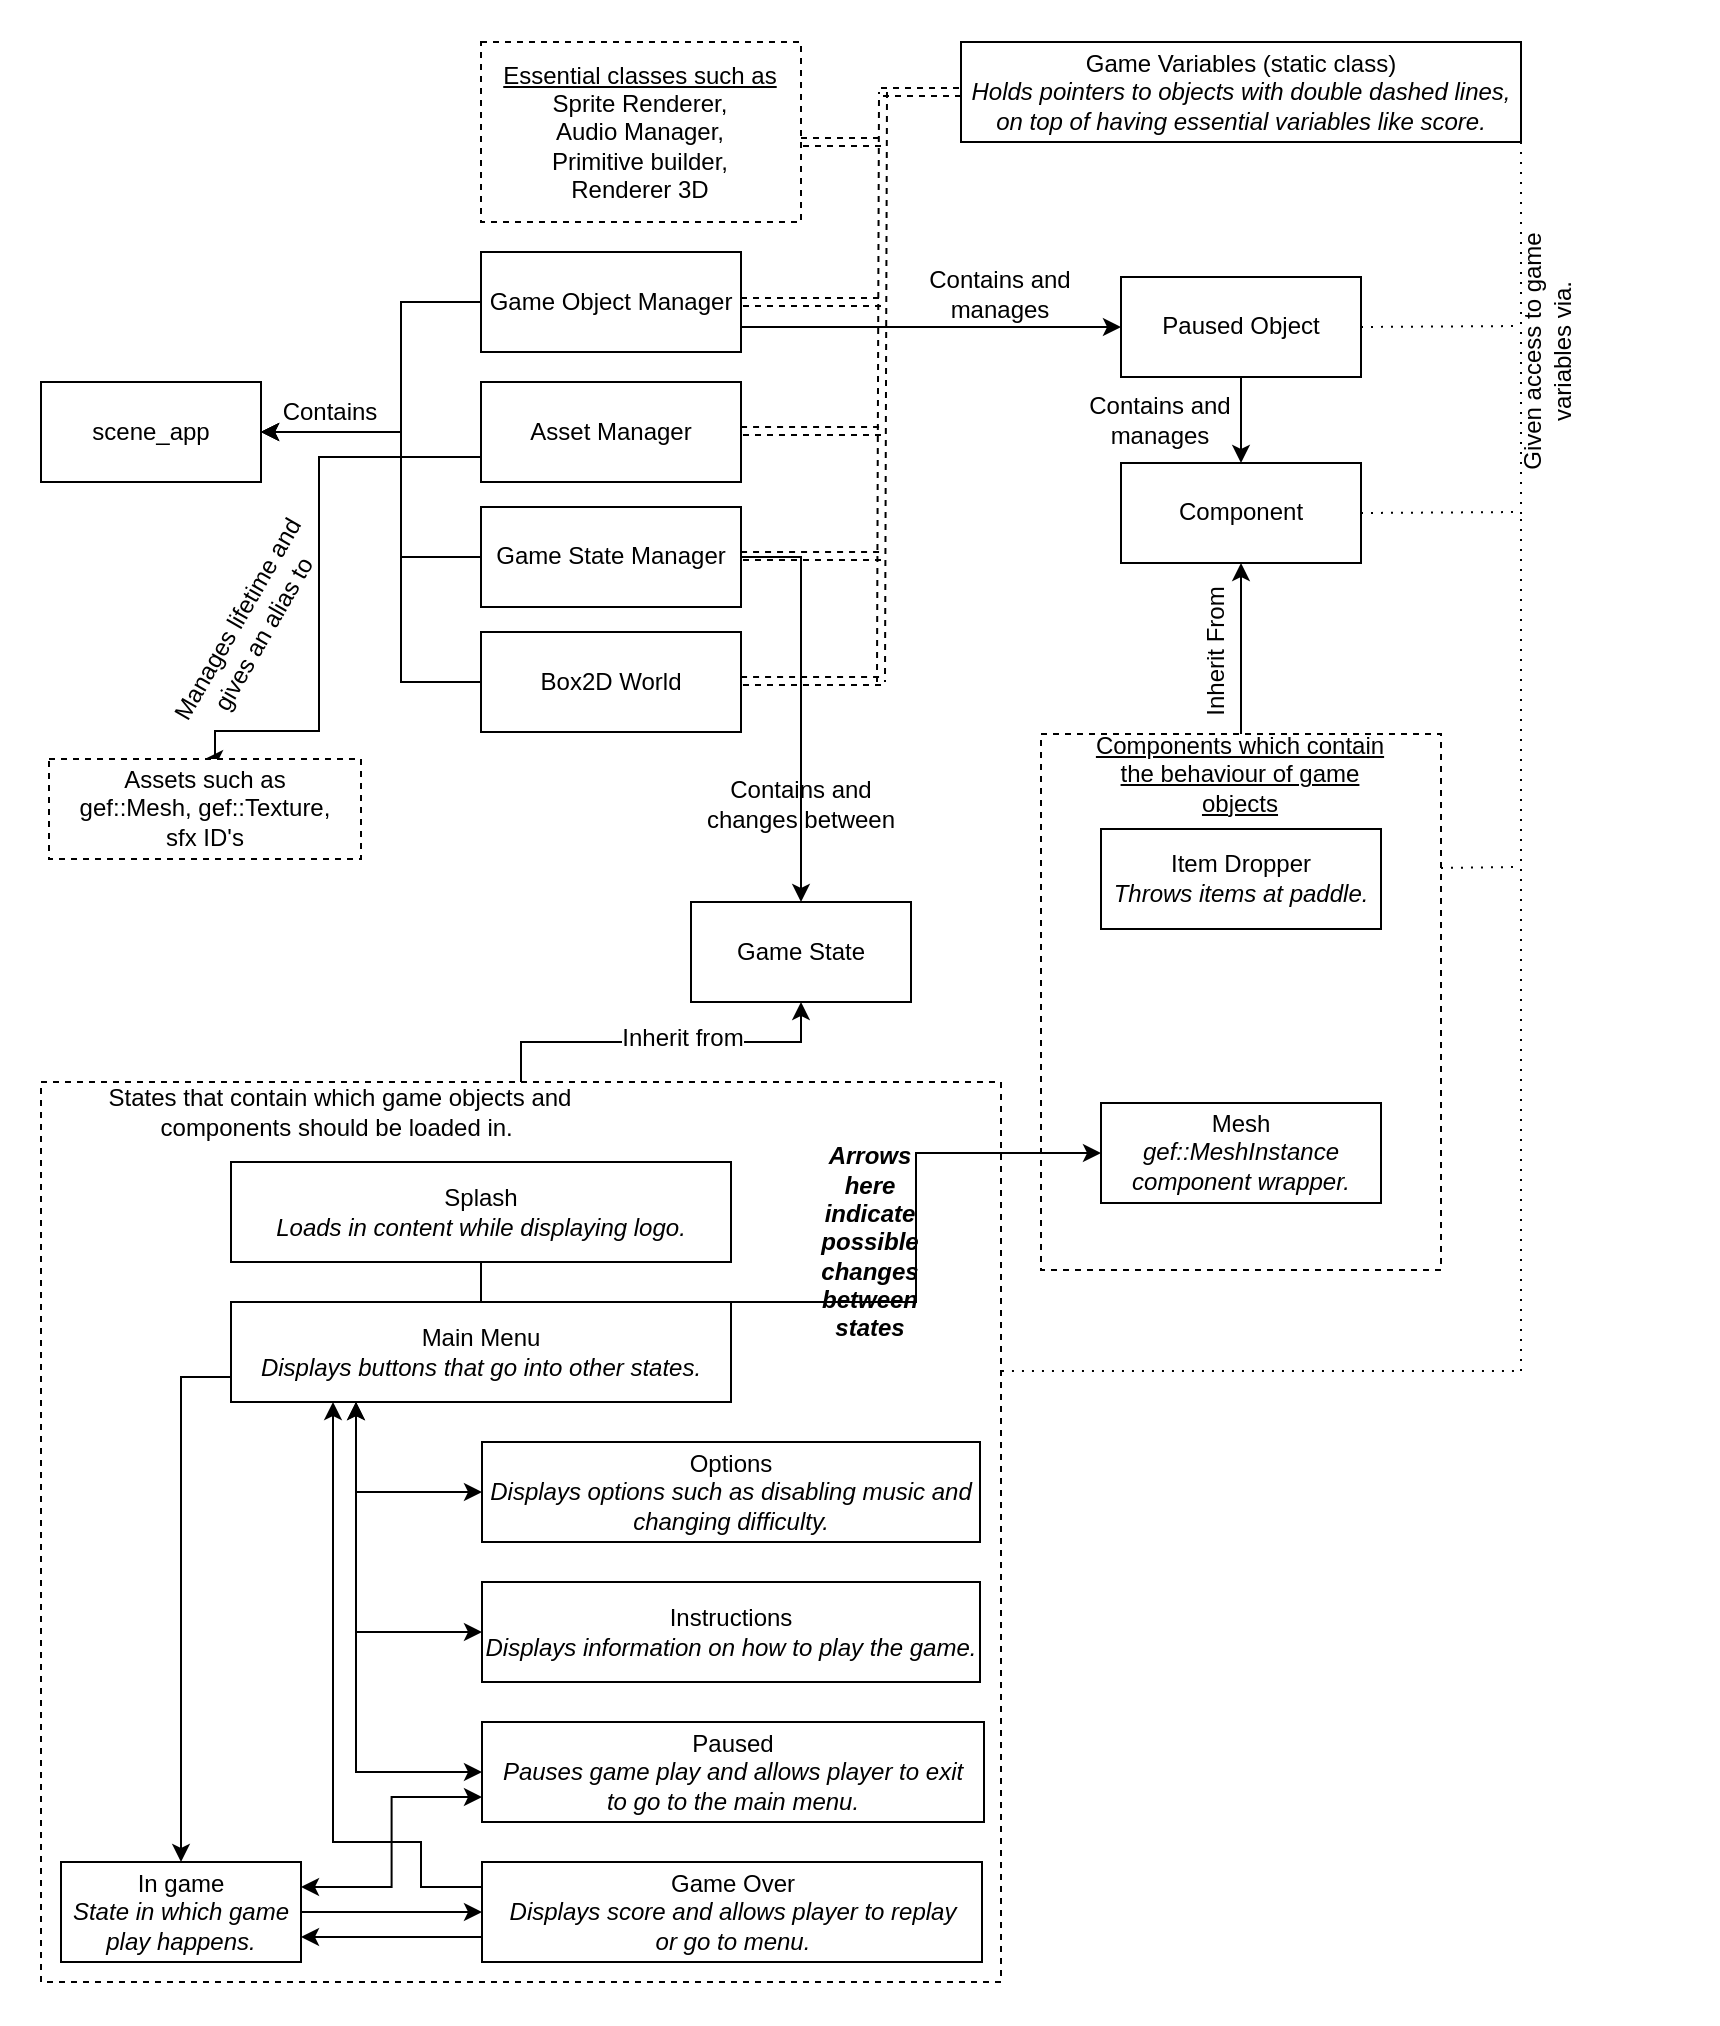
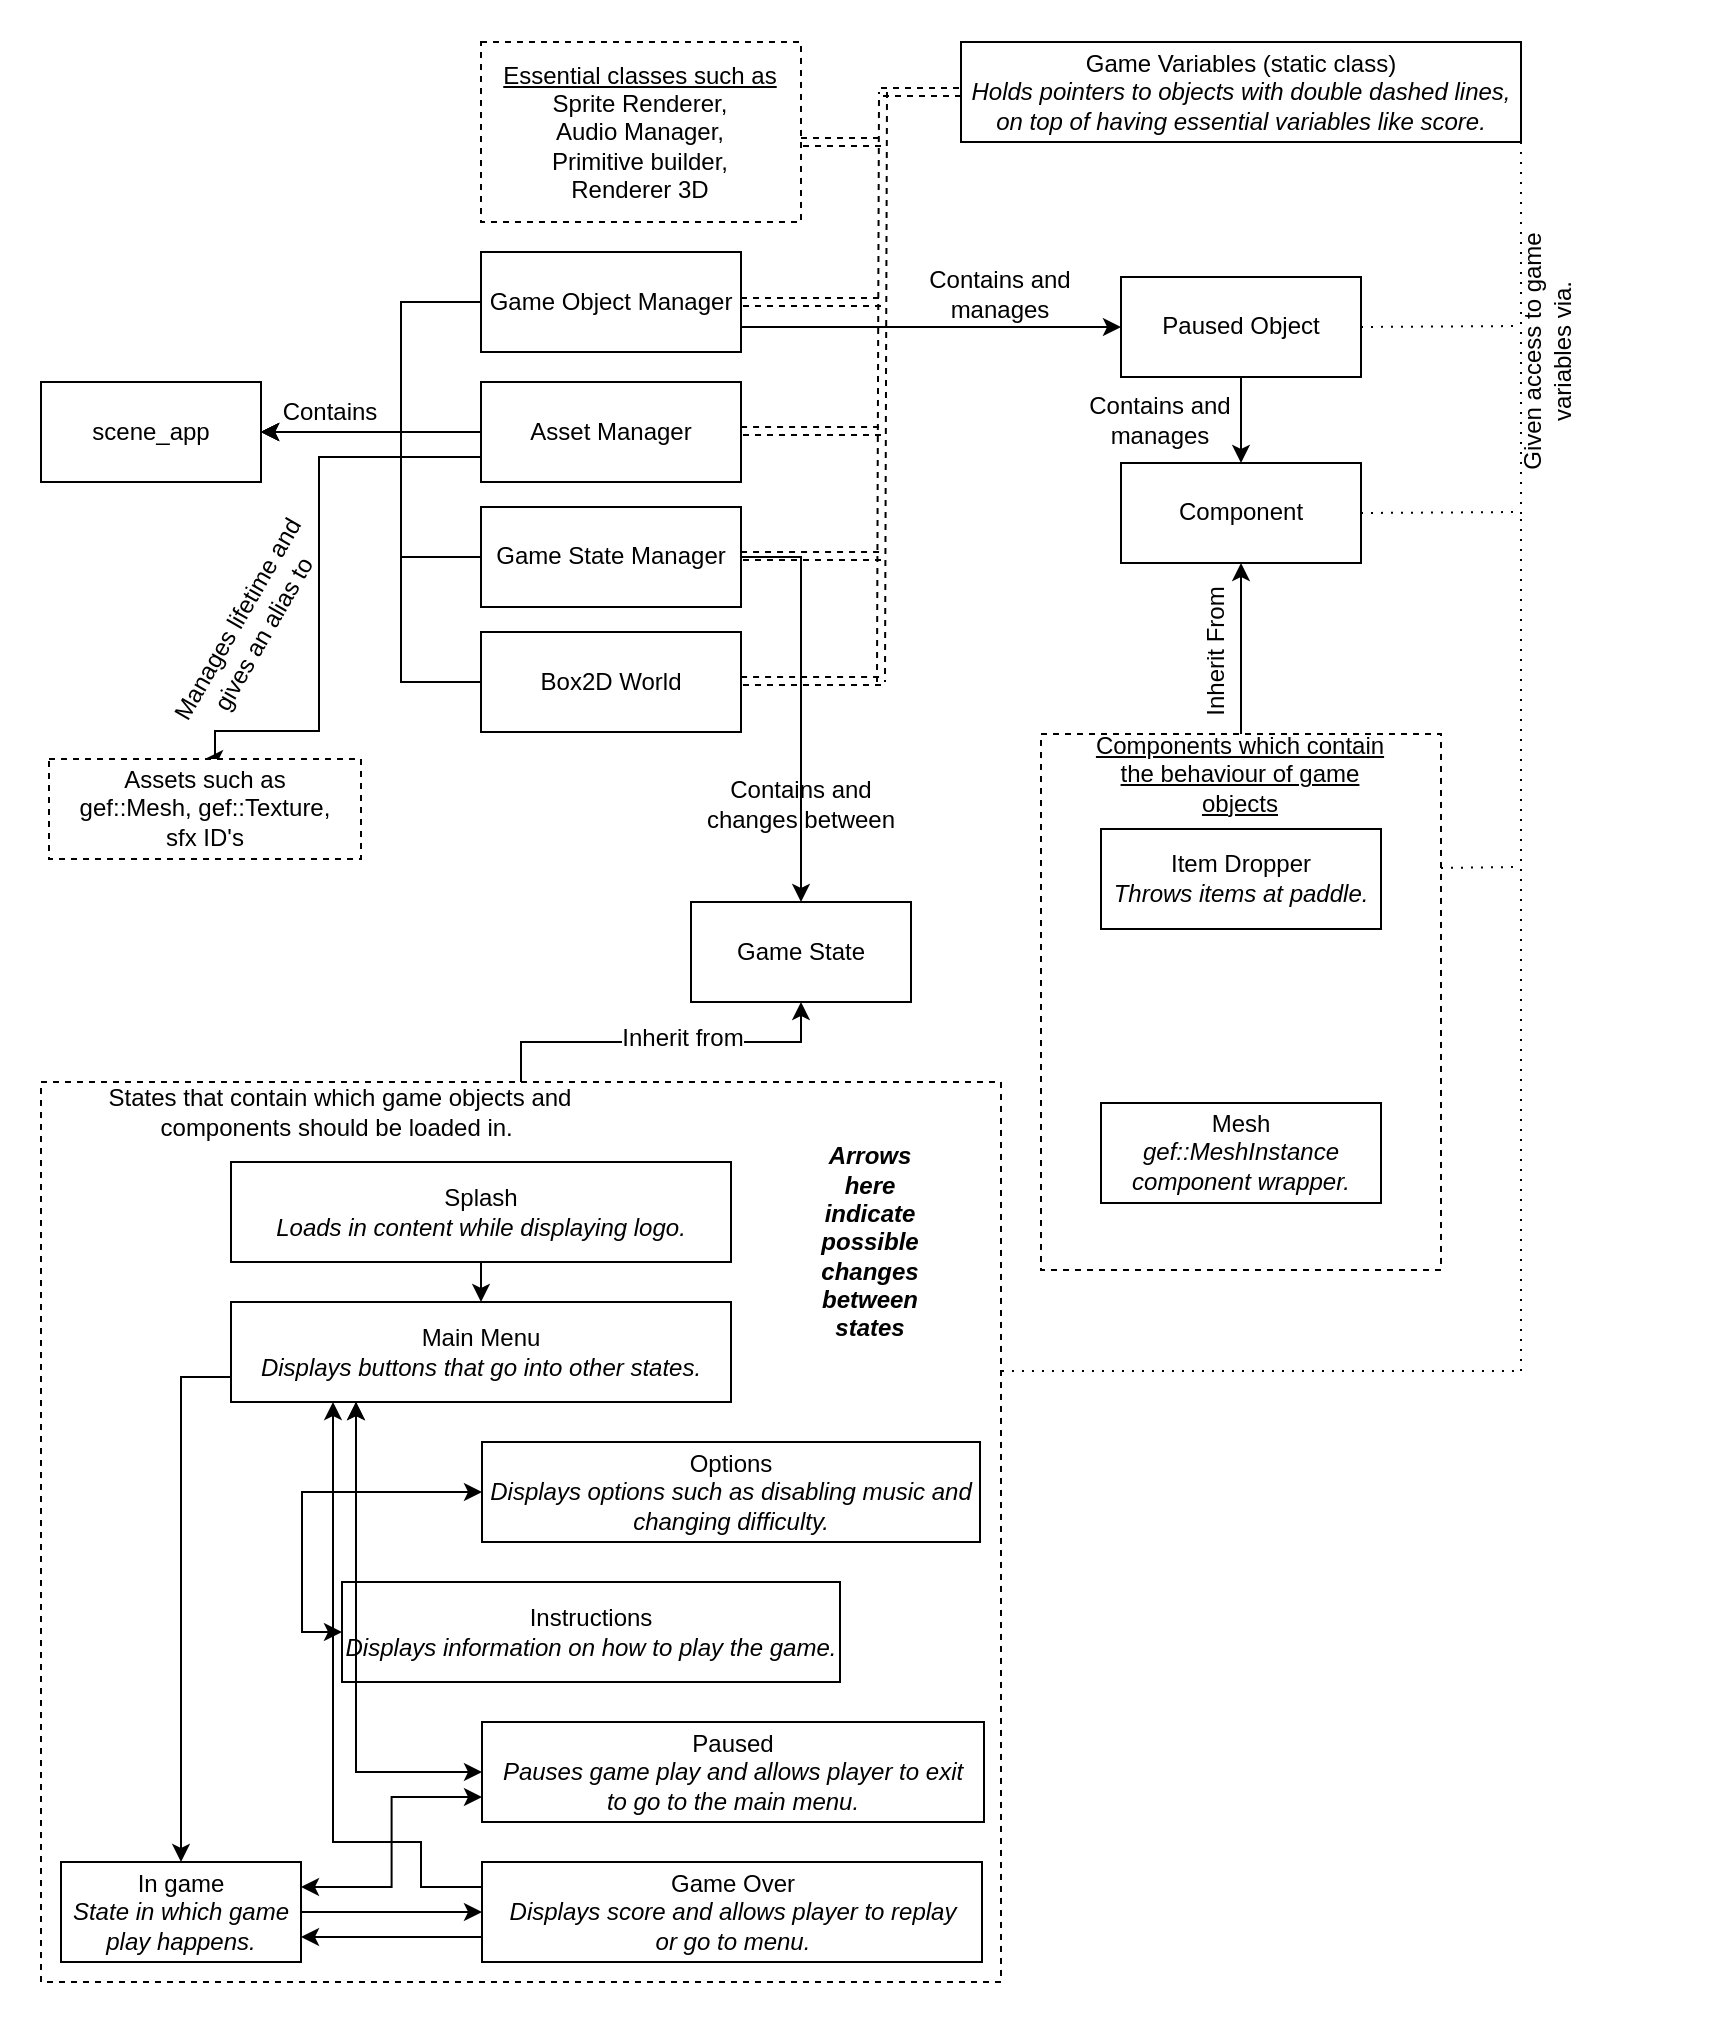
edge "Asset Manager" -> "scene_app": added
edge "Splash Loads in content while displaying logo." -> "Mesh gef::MeshInstance component wrapper.": now "Splash Loads in content while displaying logo." -> "Main Menu Displays buttons that go into other states."
node "Instructions Displays information on how to play the game.": moved (731, 1632) -> (591, 1632)
